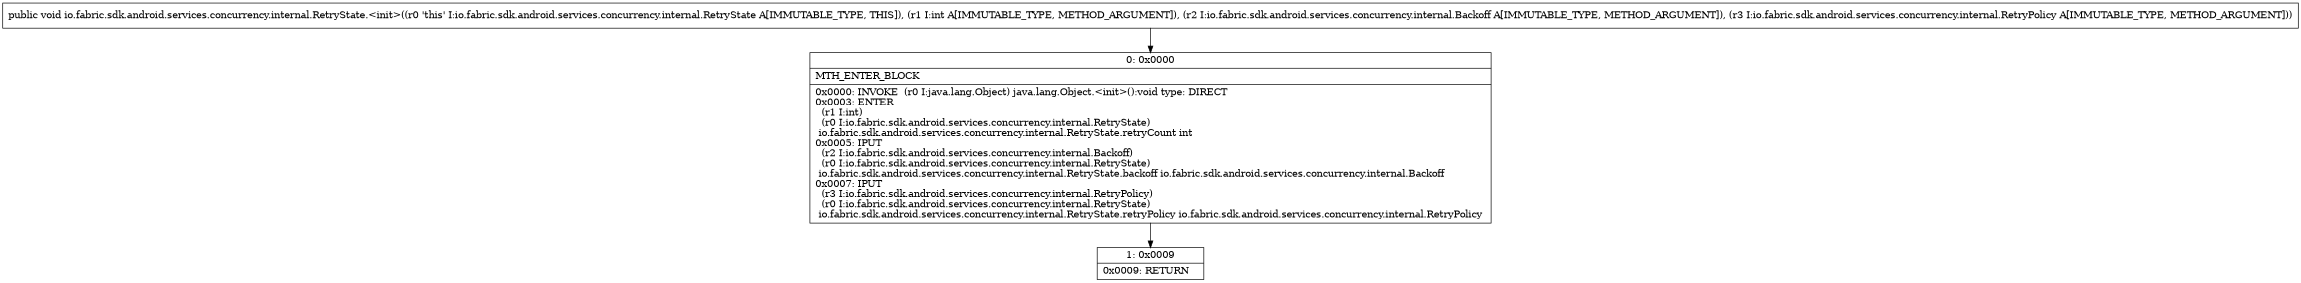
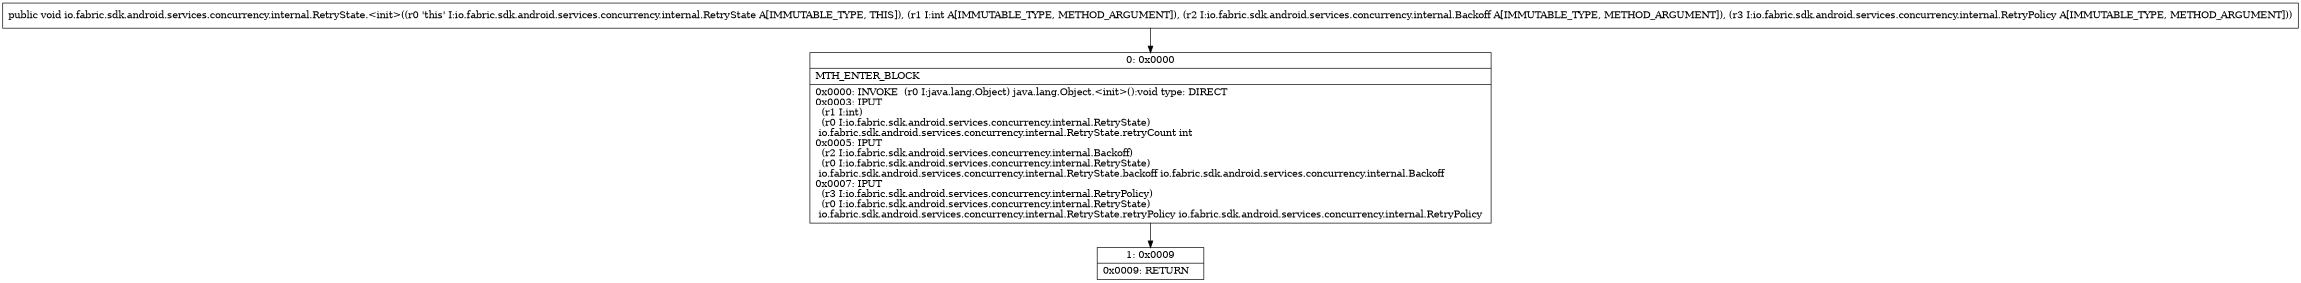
node "0: 0x0000": text "0x0003: ENTER" -> "0x0003: IPUT"
